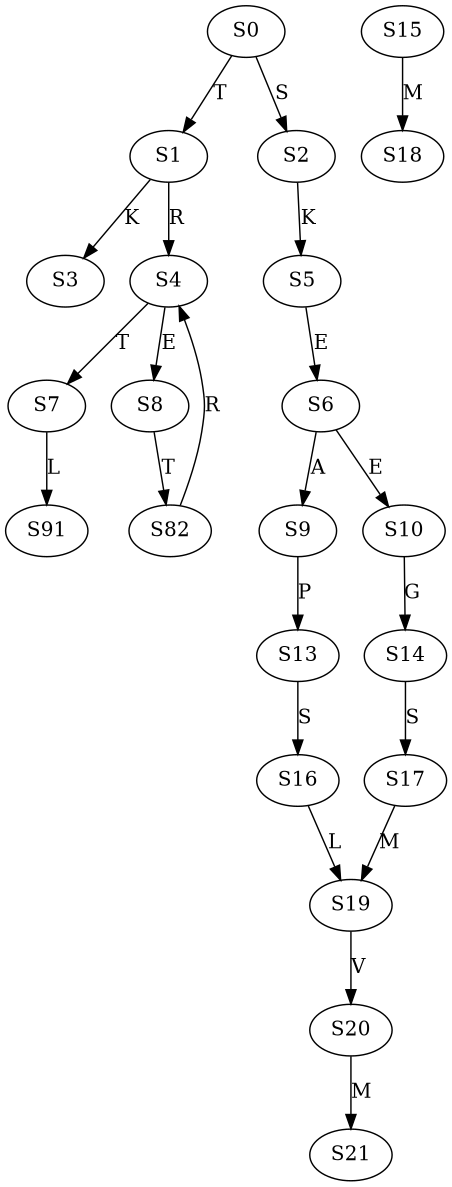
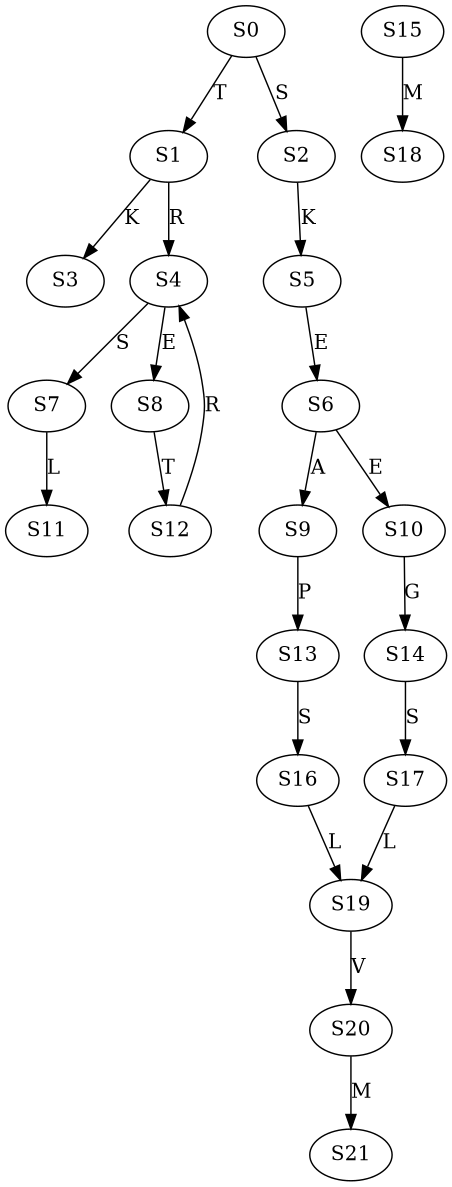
edge "S4" -> "S7": label "T" -> "S"
node "S91": label "S91" -> "S11"
node "S82": label "S82" -> "S12"
edge "S17" -> "S19": label "M" -> "L"
